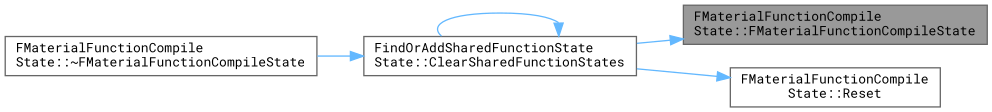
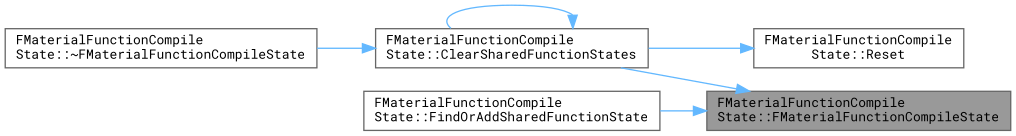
node "FindOrAddSharedFunctionState State::ClearSharedFunctionStates": label "FindOrAddSharedFunctionState State::ClearSharedFunctionStates" -> "FMaterialFunctionCompile State::ClearSharedFunctionStates"
node "FMaterialFunctionCompile State::FindOrAddSharedFunctionState": added
